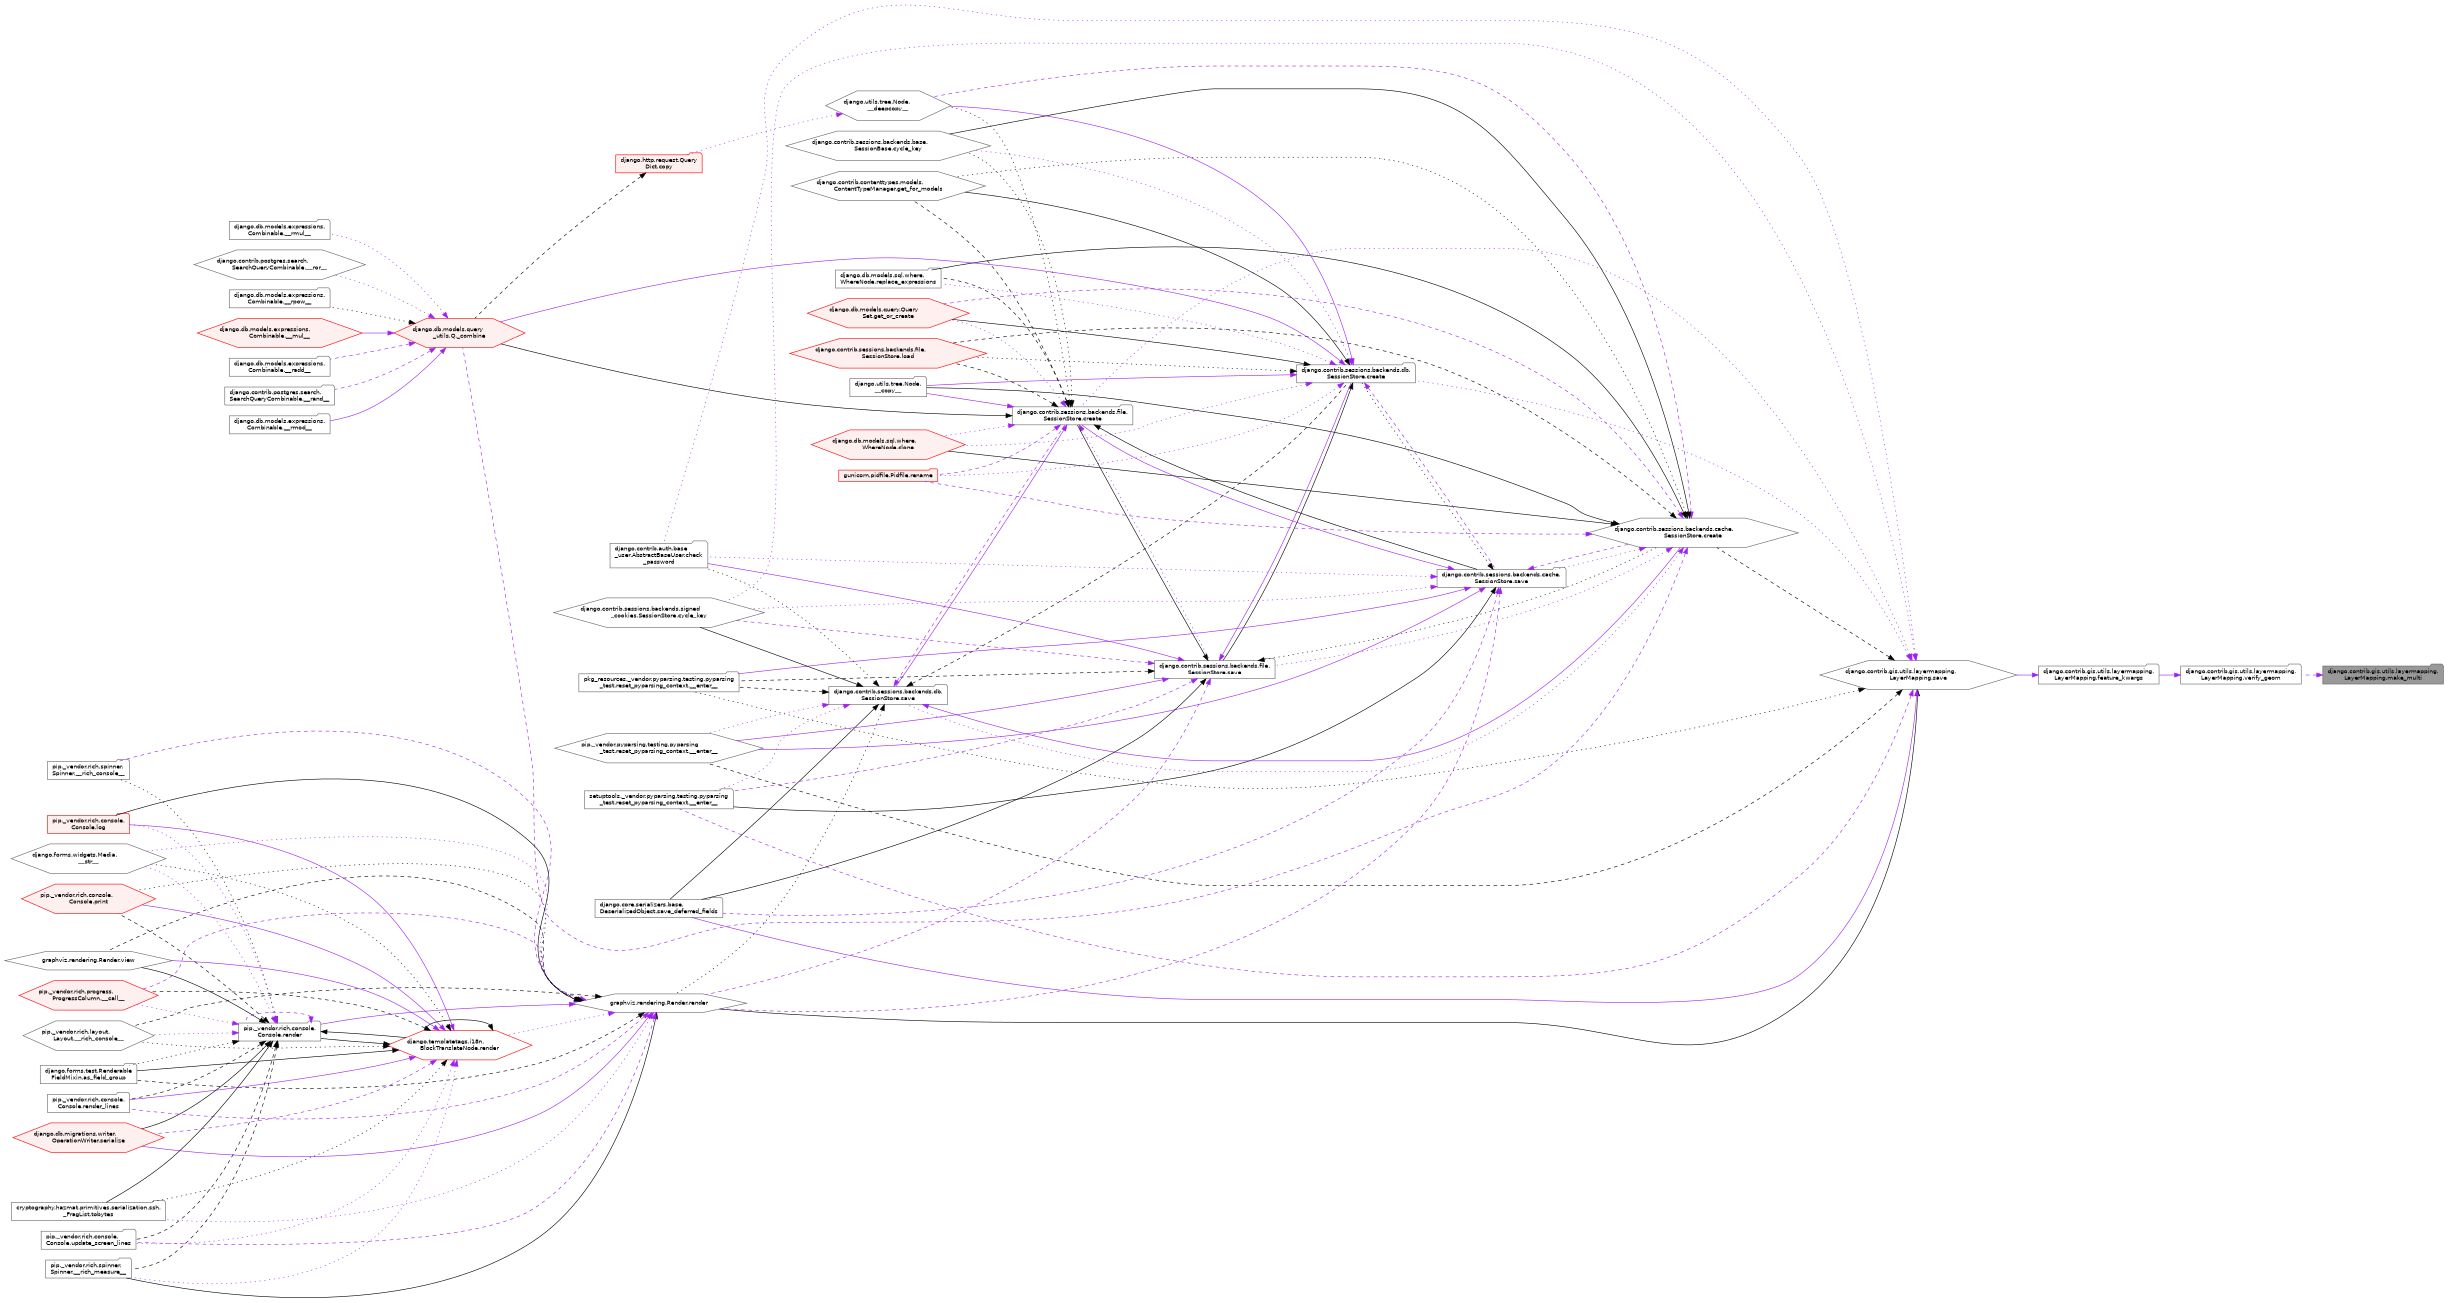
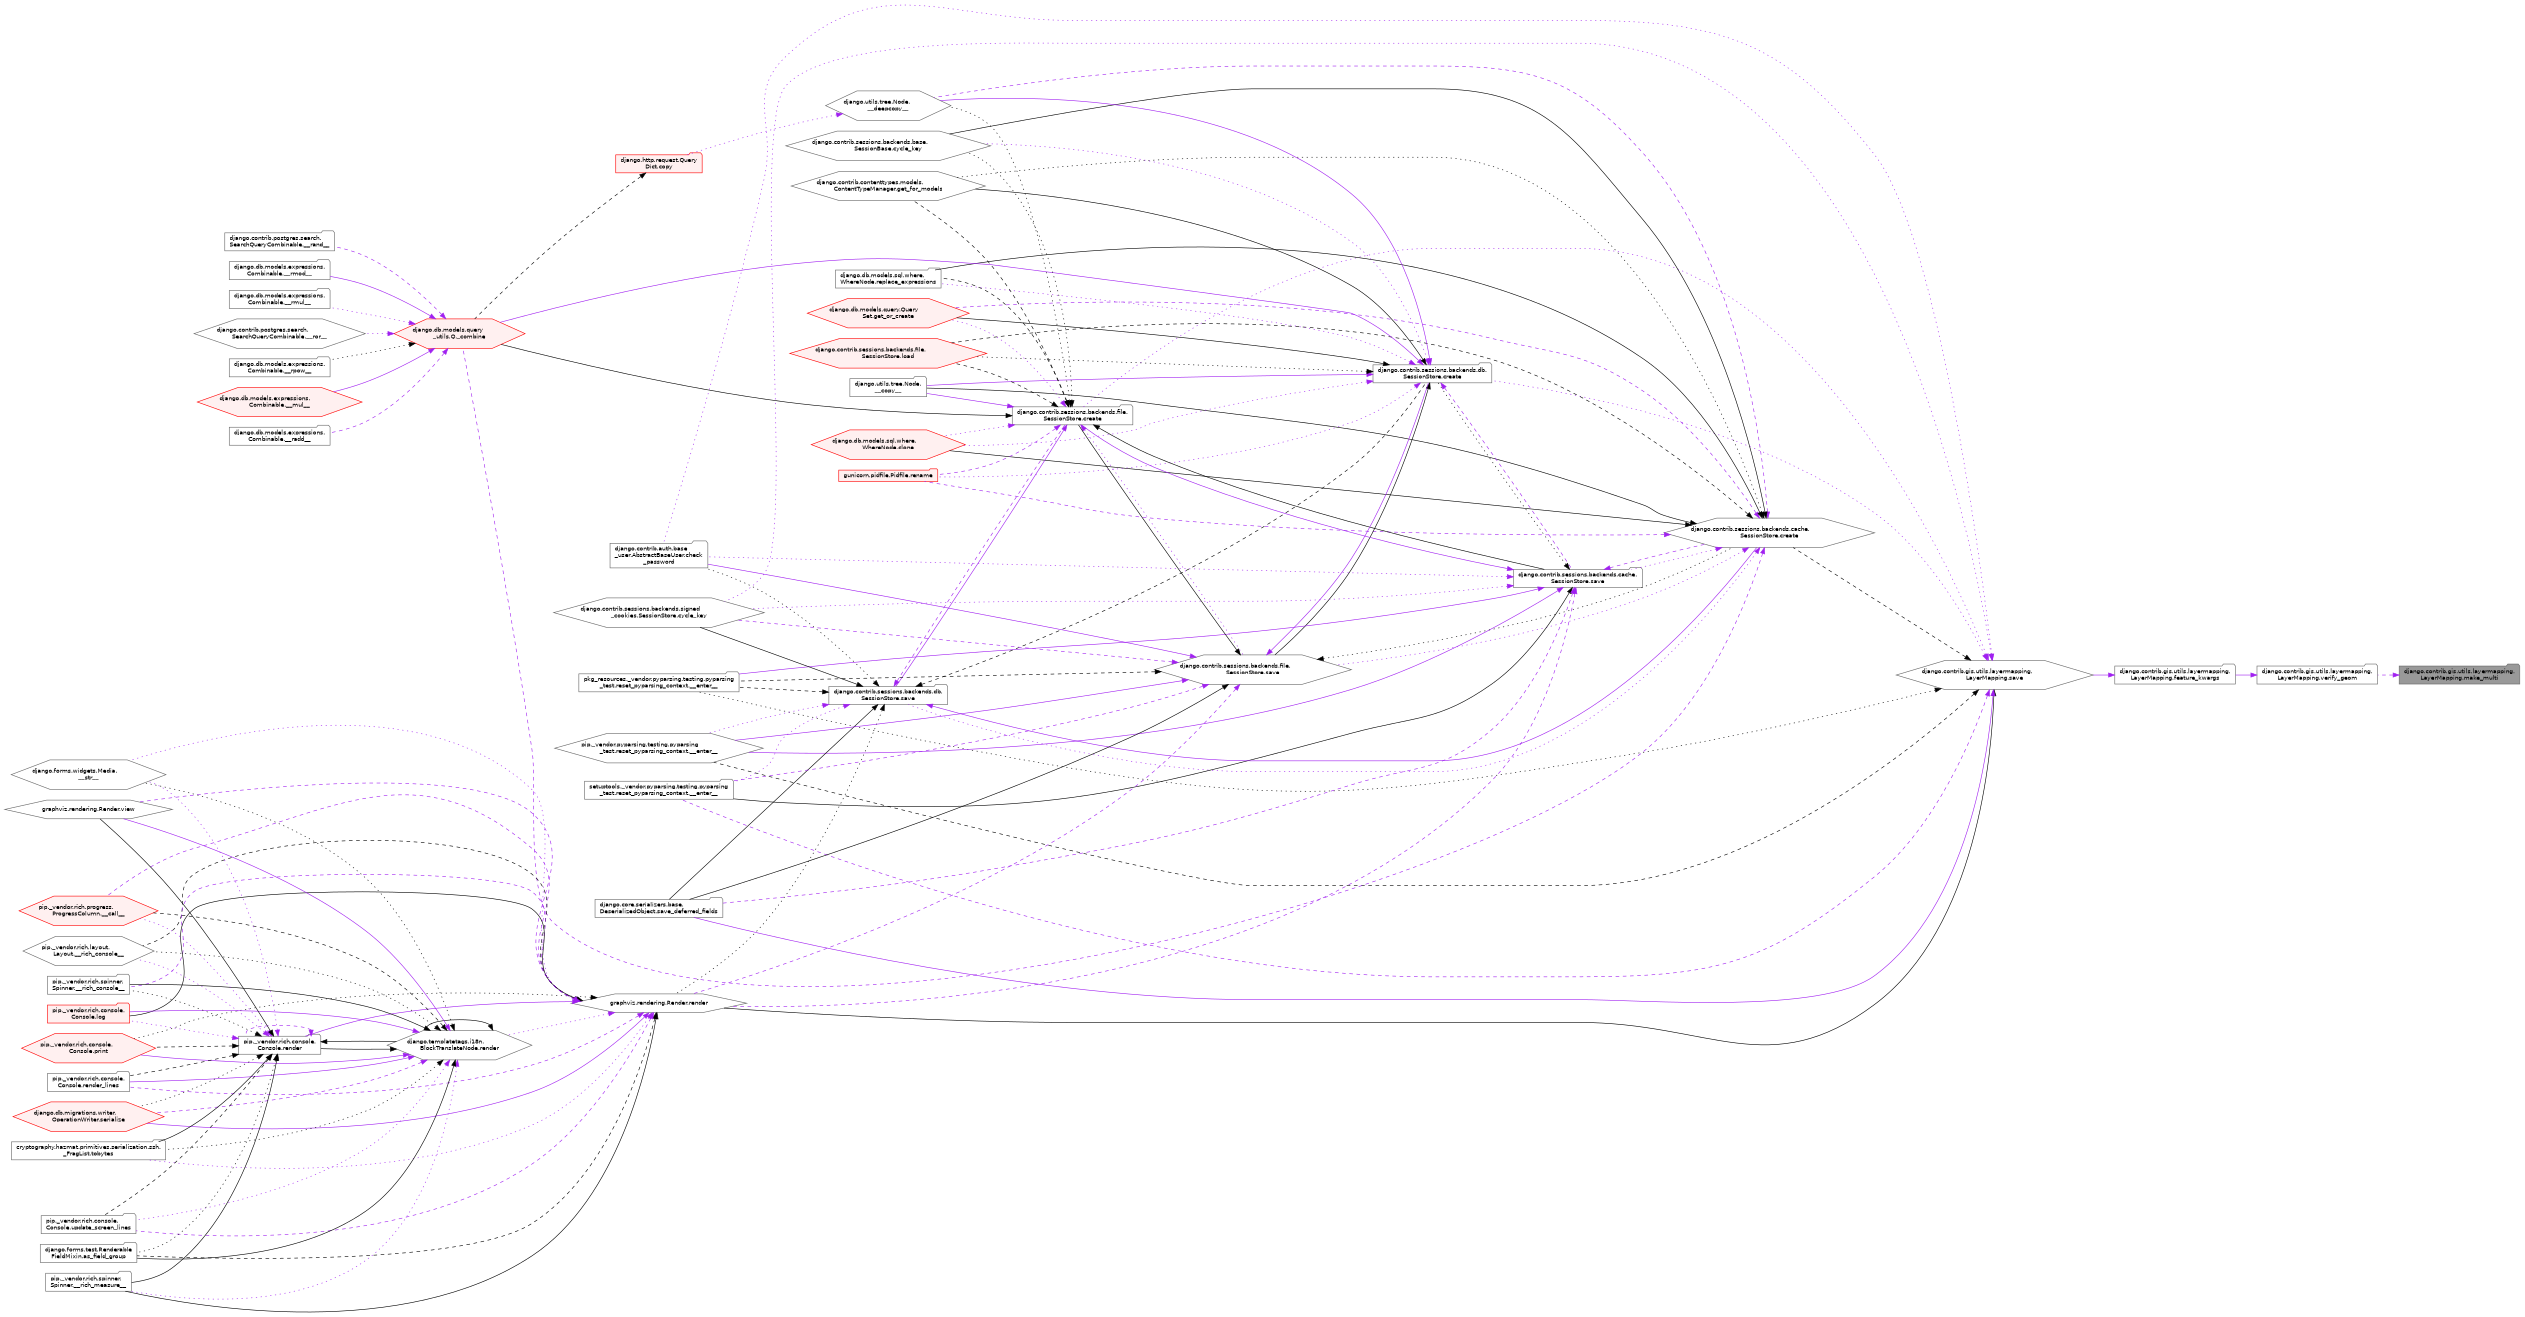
node "django.contrib.sessions.backends.file. SessionStore.save": shape folder -> hexagon
edge "graphviz.rendering.Render.view" -> "graphviz.rendering.Render.render": color black -> purple
edge "pip._vendor.rich.spinner. Spinner.__rich_console__" -> "django.templatetags.i18n. BlockTranslateNode.render": added
node "django.templatetags.i18n. BlockTranslateNode.render": color red -> grey40
edge "django.db.migrations.writer. OperationWriter.serialize" -> "pip._vendor.rich.console. Console.render": style solid -> dotted
edge "pip._vendor.rich.spinner. Spinner.__rich_measure__" -> "pip._vendor.rich.console. Console.render": style dashed -> solid
